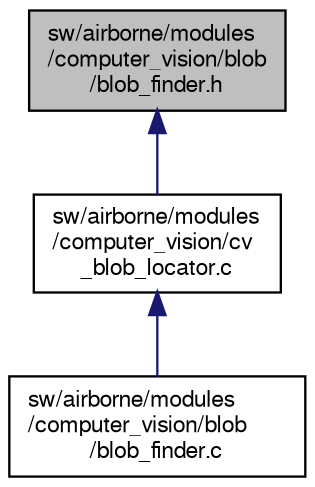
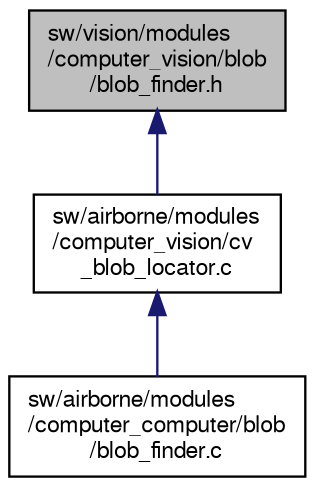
node "sw/airborne/modules /computer_vision/blob /blob_finder.h": label "sw/airborne/modules /computer_vision/blob /blob_finder.h" -> "sw/vision/modules /computer_vision/blob /blob_finder.h"
node "sw/airborne/modules /computer_vision/blob /blob_finder.c": label "sw/airborne/modules /computer_vision/blob /blob_finder.c" -> "sw/airborne/modules /computer_computer/blob /blob_finder.c"
